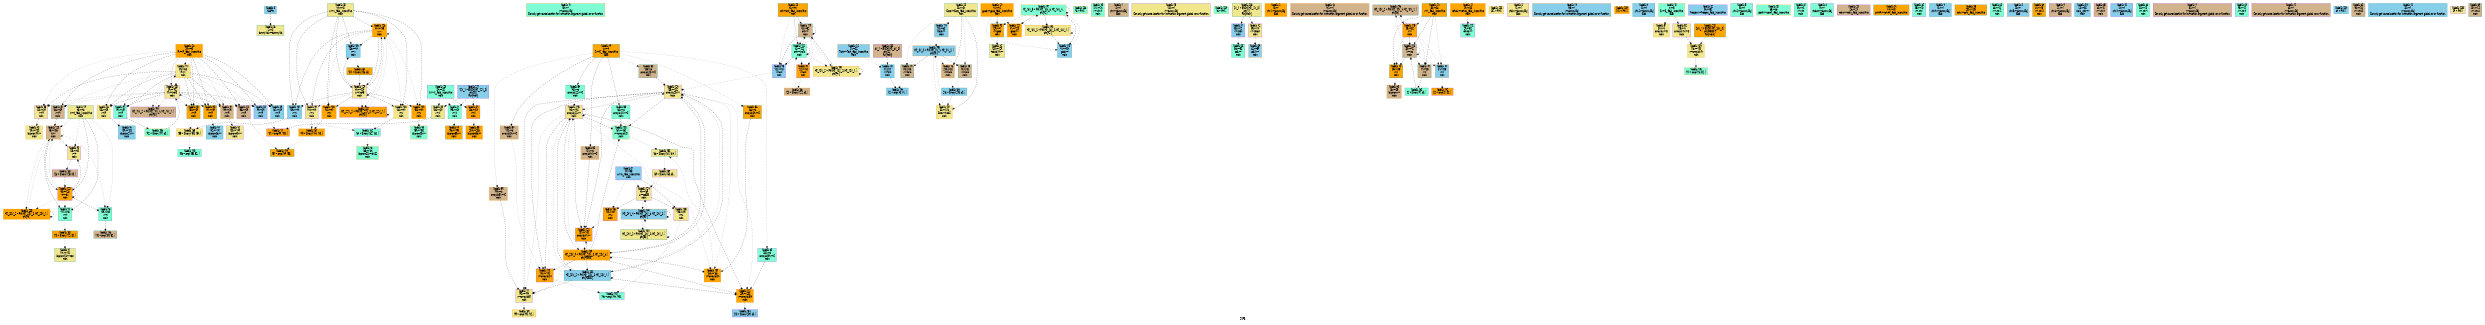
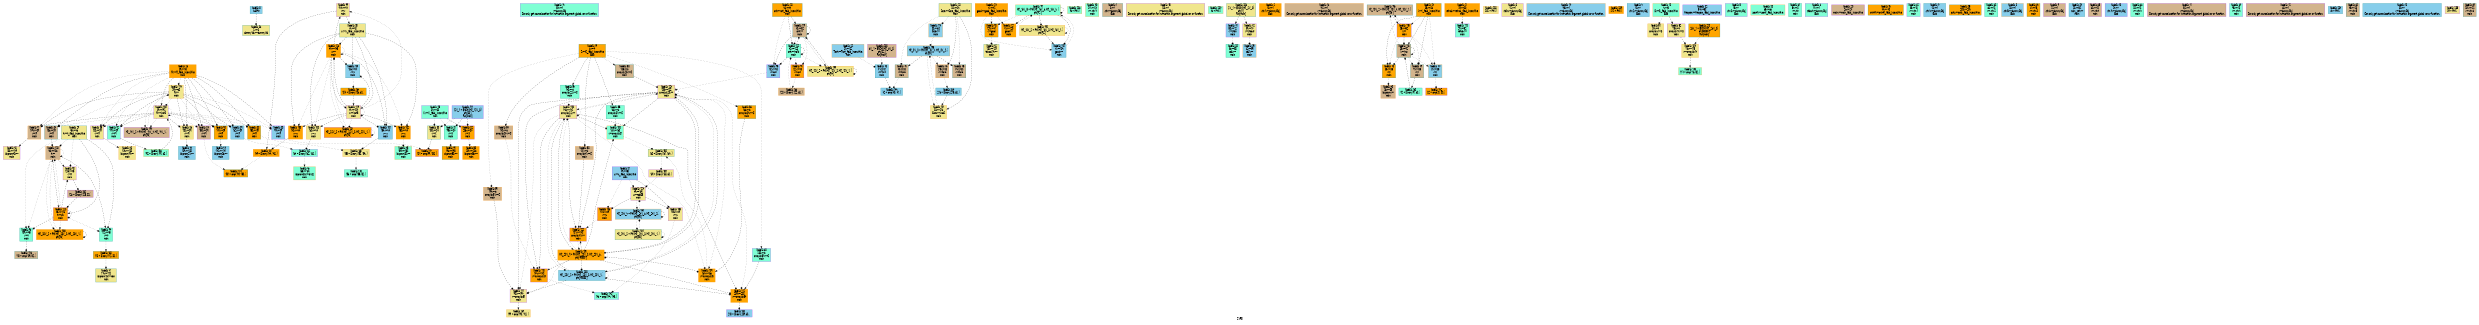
node "NodeID: 14": color darkorange -> purple
edge "NodeID: 30" -> "NodeID: 99": reversed
node "NodeID: 158": text "166 = Binary(161, 167, )" -> "168 = Binary(161, 167, )"
